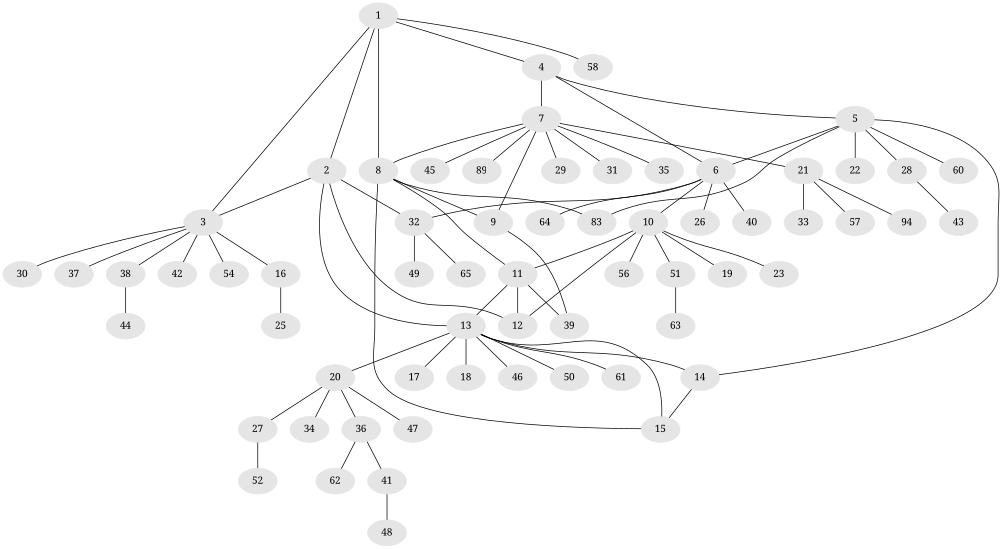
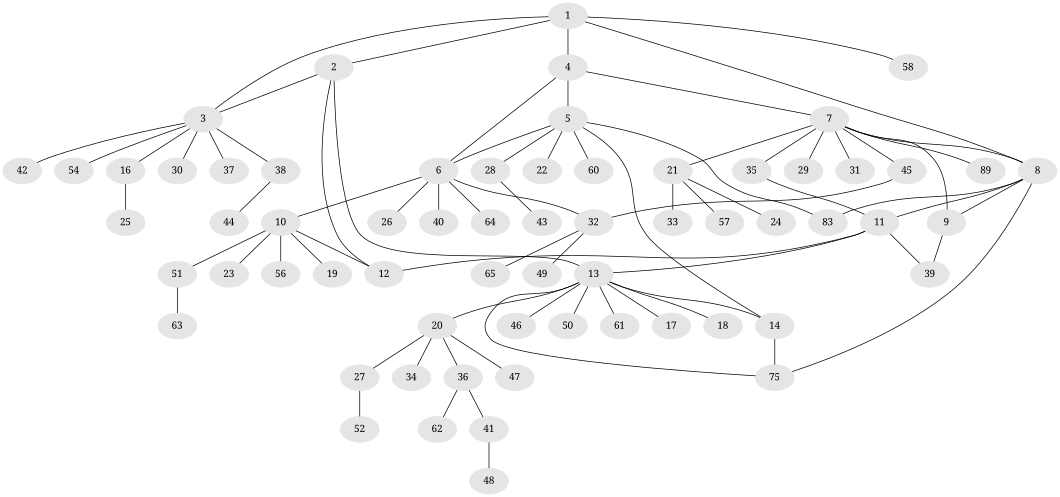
edge "2" -- "32": now "45" -- "32"
node "94": label "94" -> "24"
edge "10" -- "11": now "35" -- "11"
node "15": label "15" -> "75"
